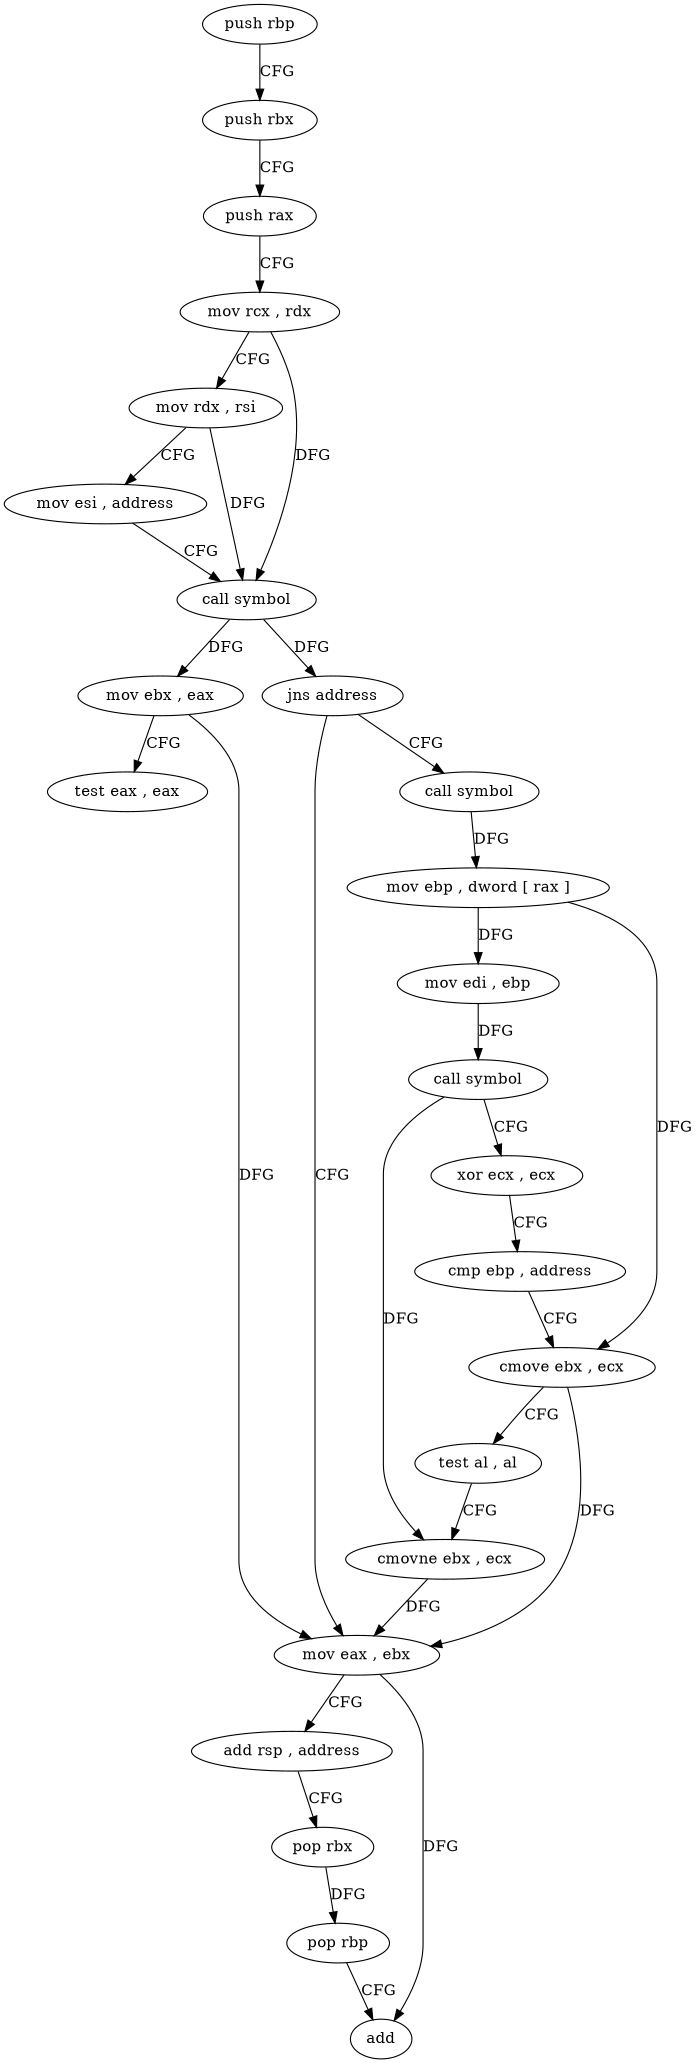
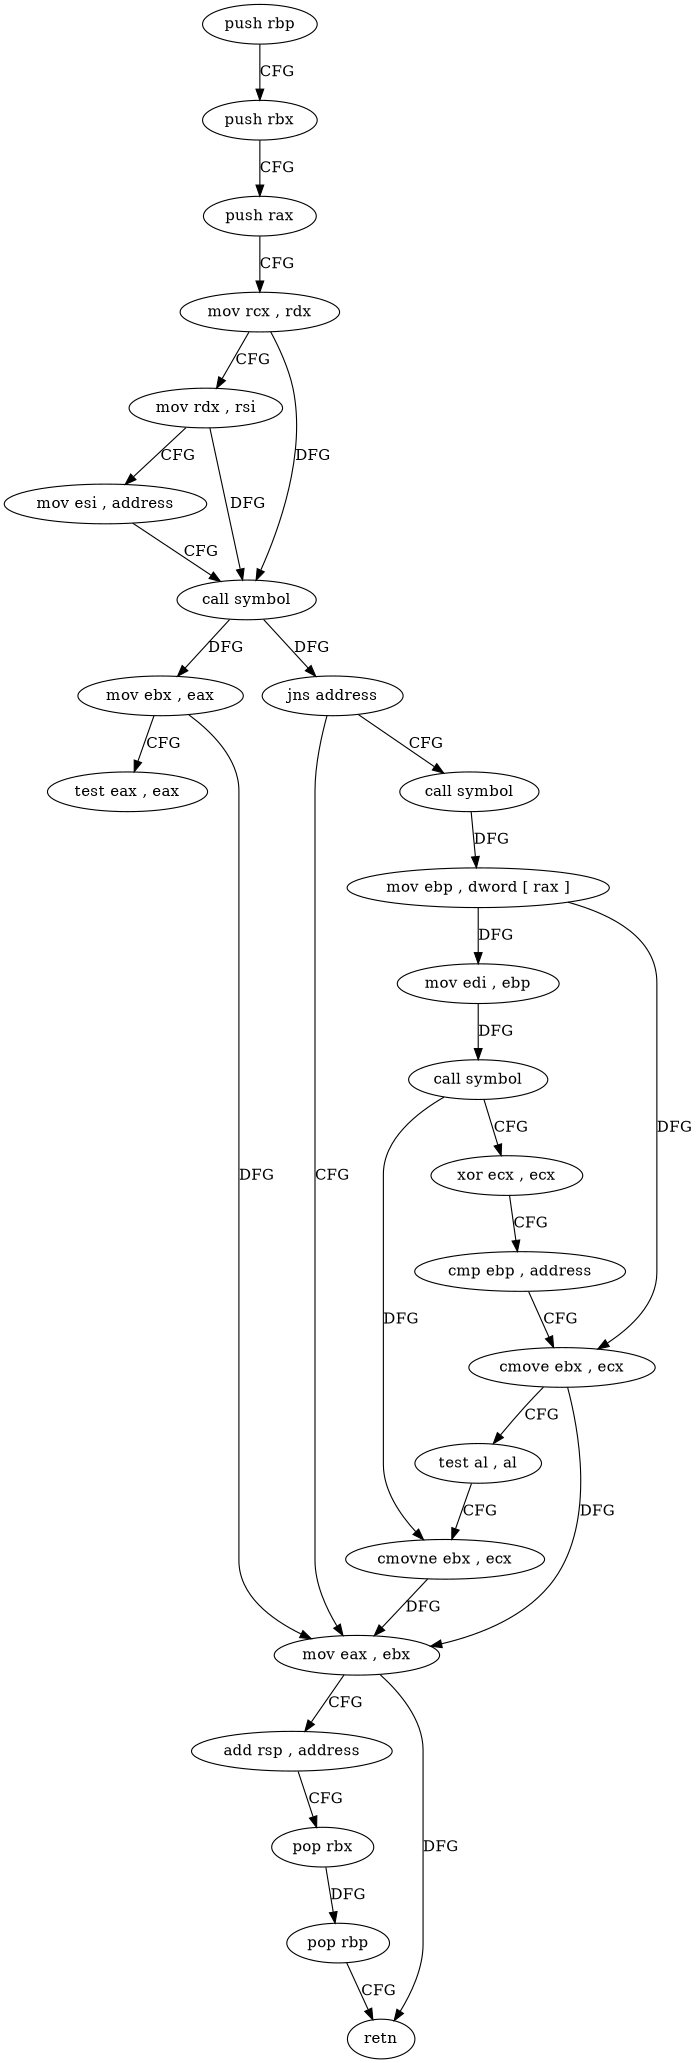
node "add": label "add" -> "retn"
